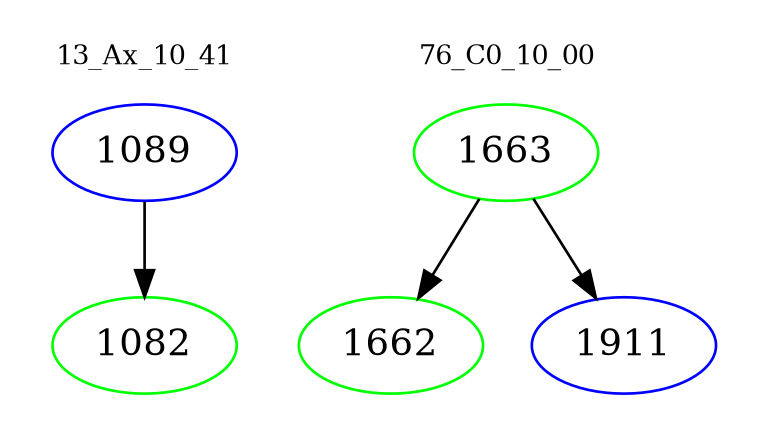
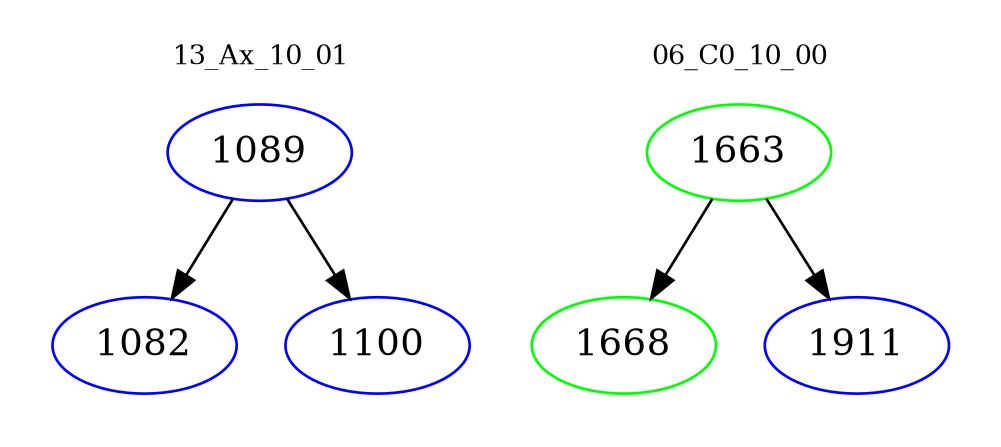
cluster "13_Ax_10_41": label "13_Ax_10_41" -> "13_Ax_10_01"
cluster "76_C0_10_00": label "76_C0_10_00" -> "06_C0_10_00"
node "1082": color green -> blue
node "1100": added
node "1662": label "1662" -> "1668"
